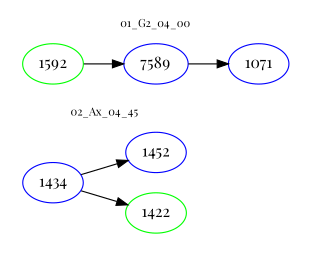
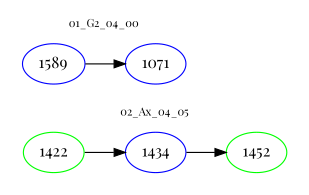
node "1592": removed
node "7589": label "7589" -> "1589"
cluster "02_Ax_04_45": label "02_Ax_04_45" -> "02_Ax_04_05"
node "1452": color blue -> green
edge "1434" -> "1422": reversed
